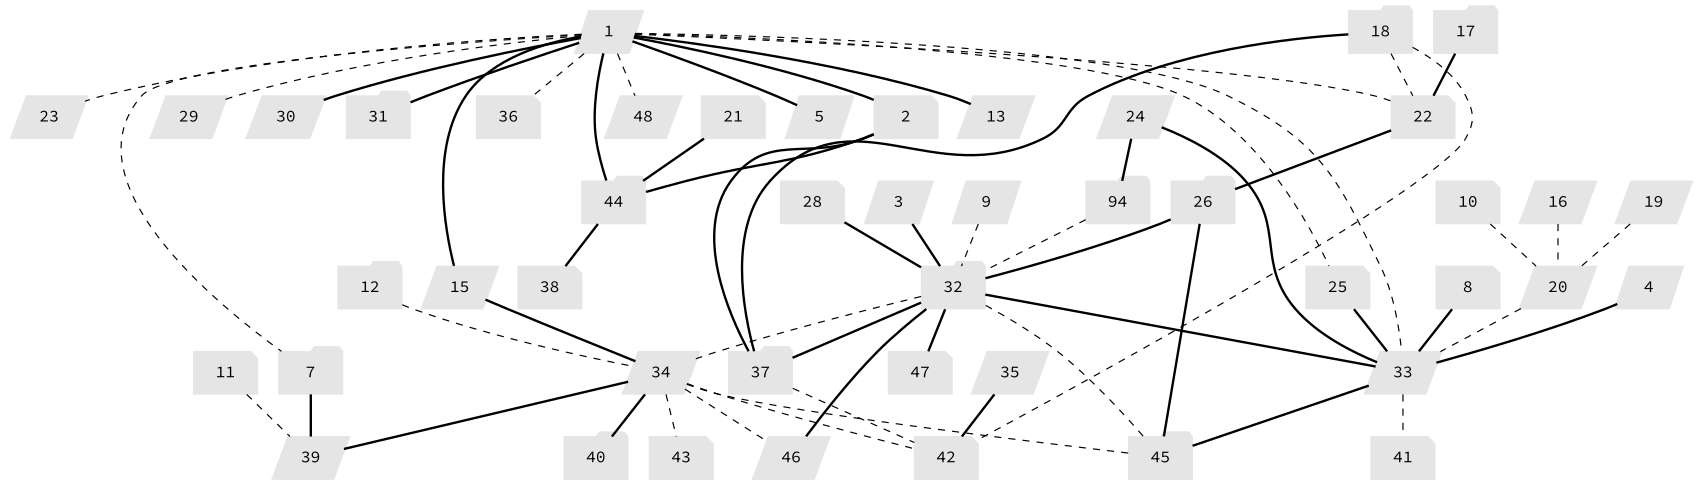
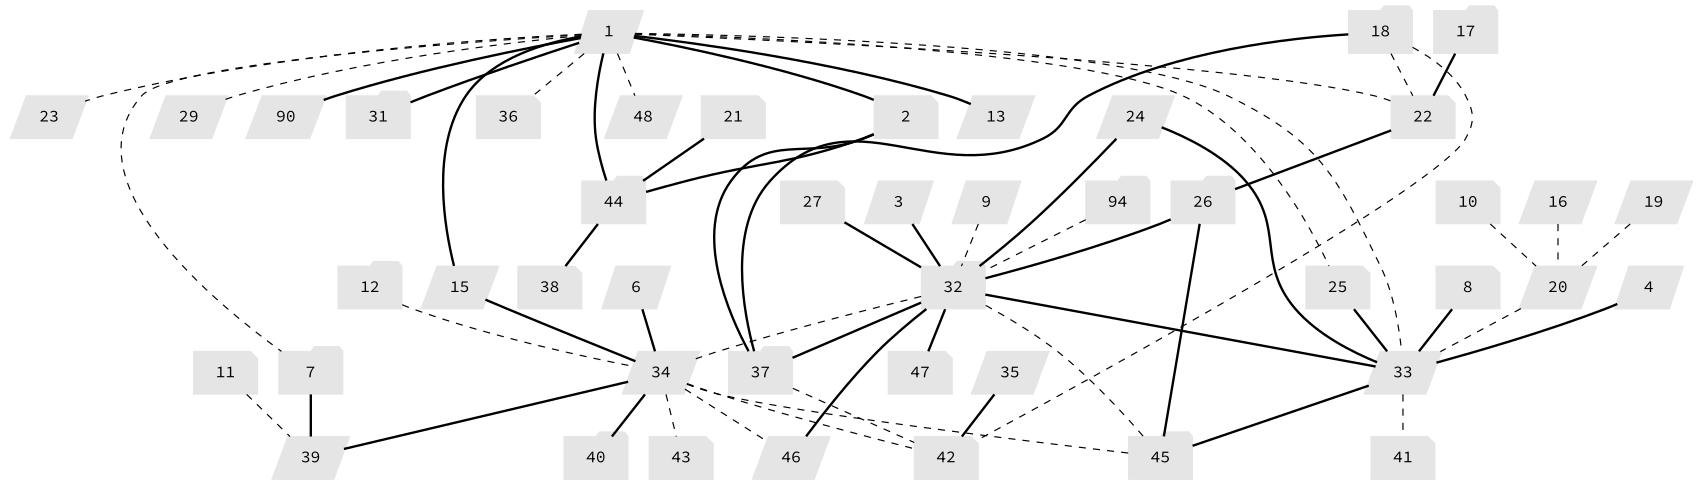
node "30": label "30" -> "90"
node "5": removed
edge "24" -- "94": now "24" -- "32"
node "28": label "28" -> "27"
node "6": added
